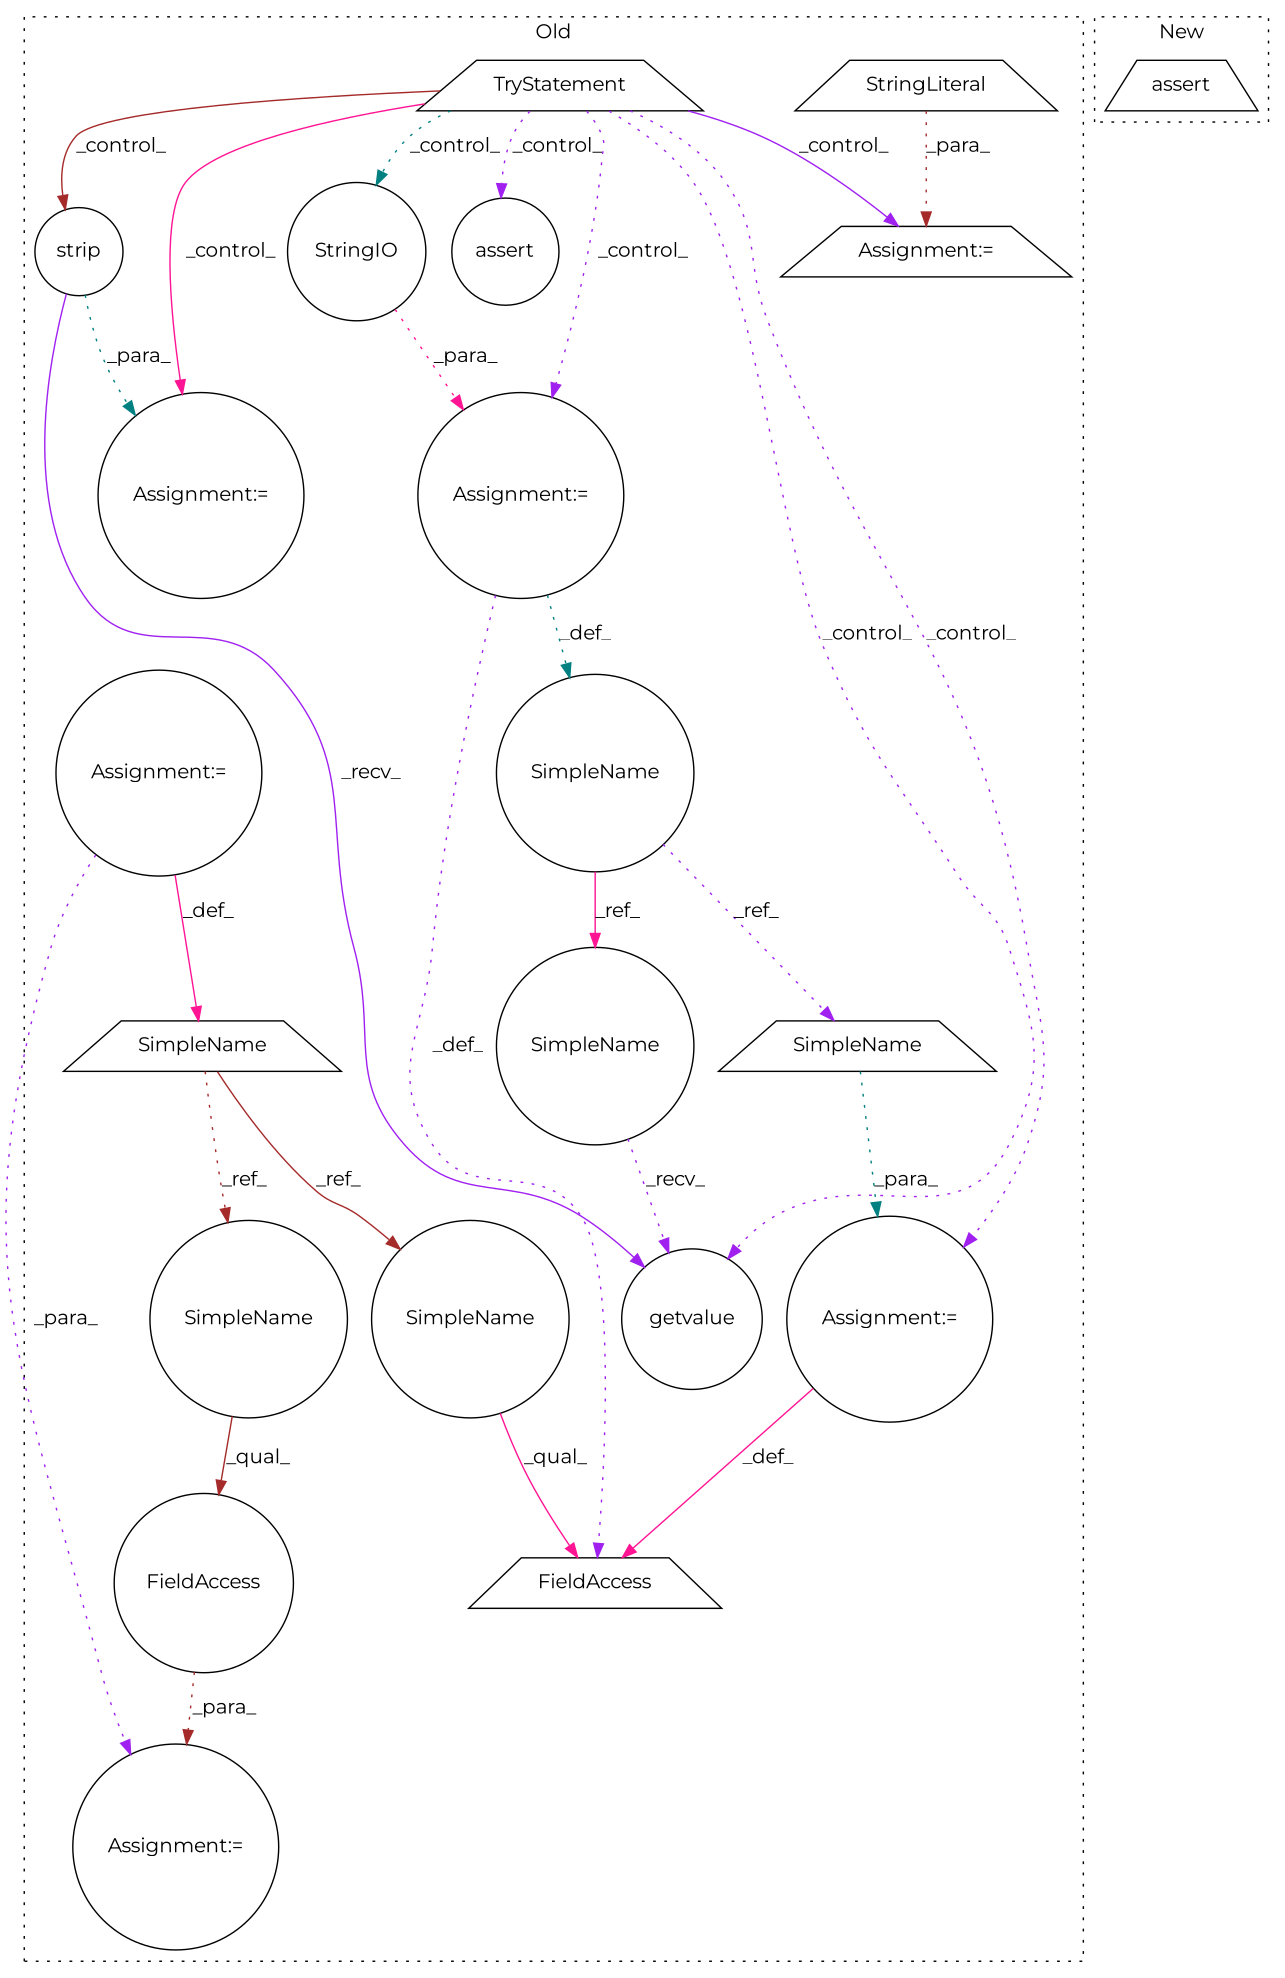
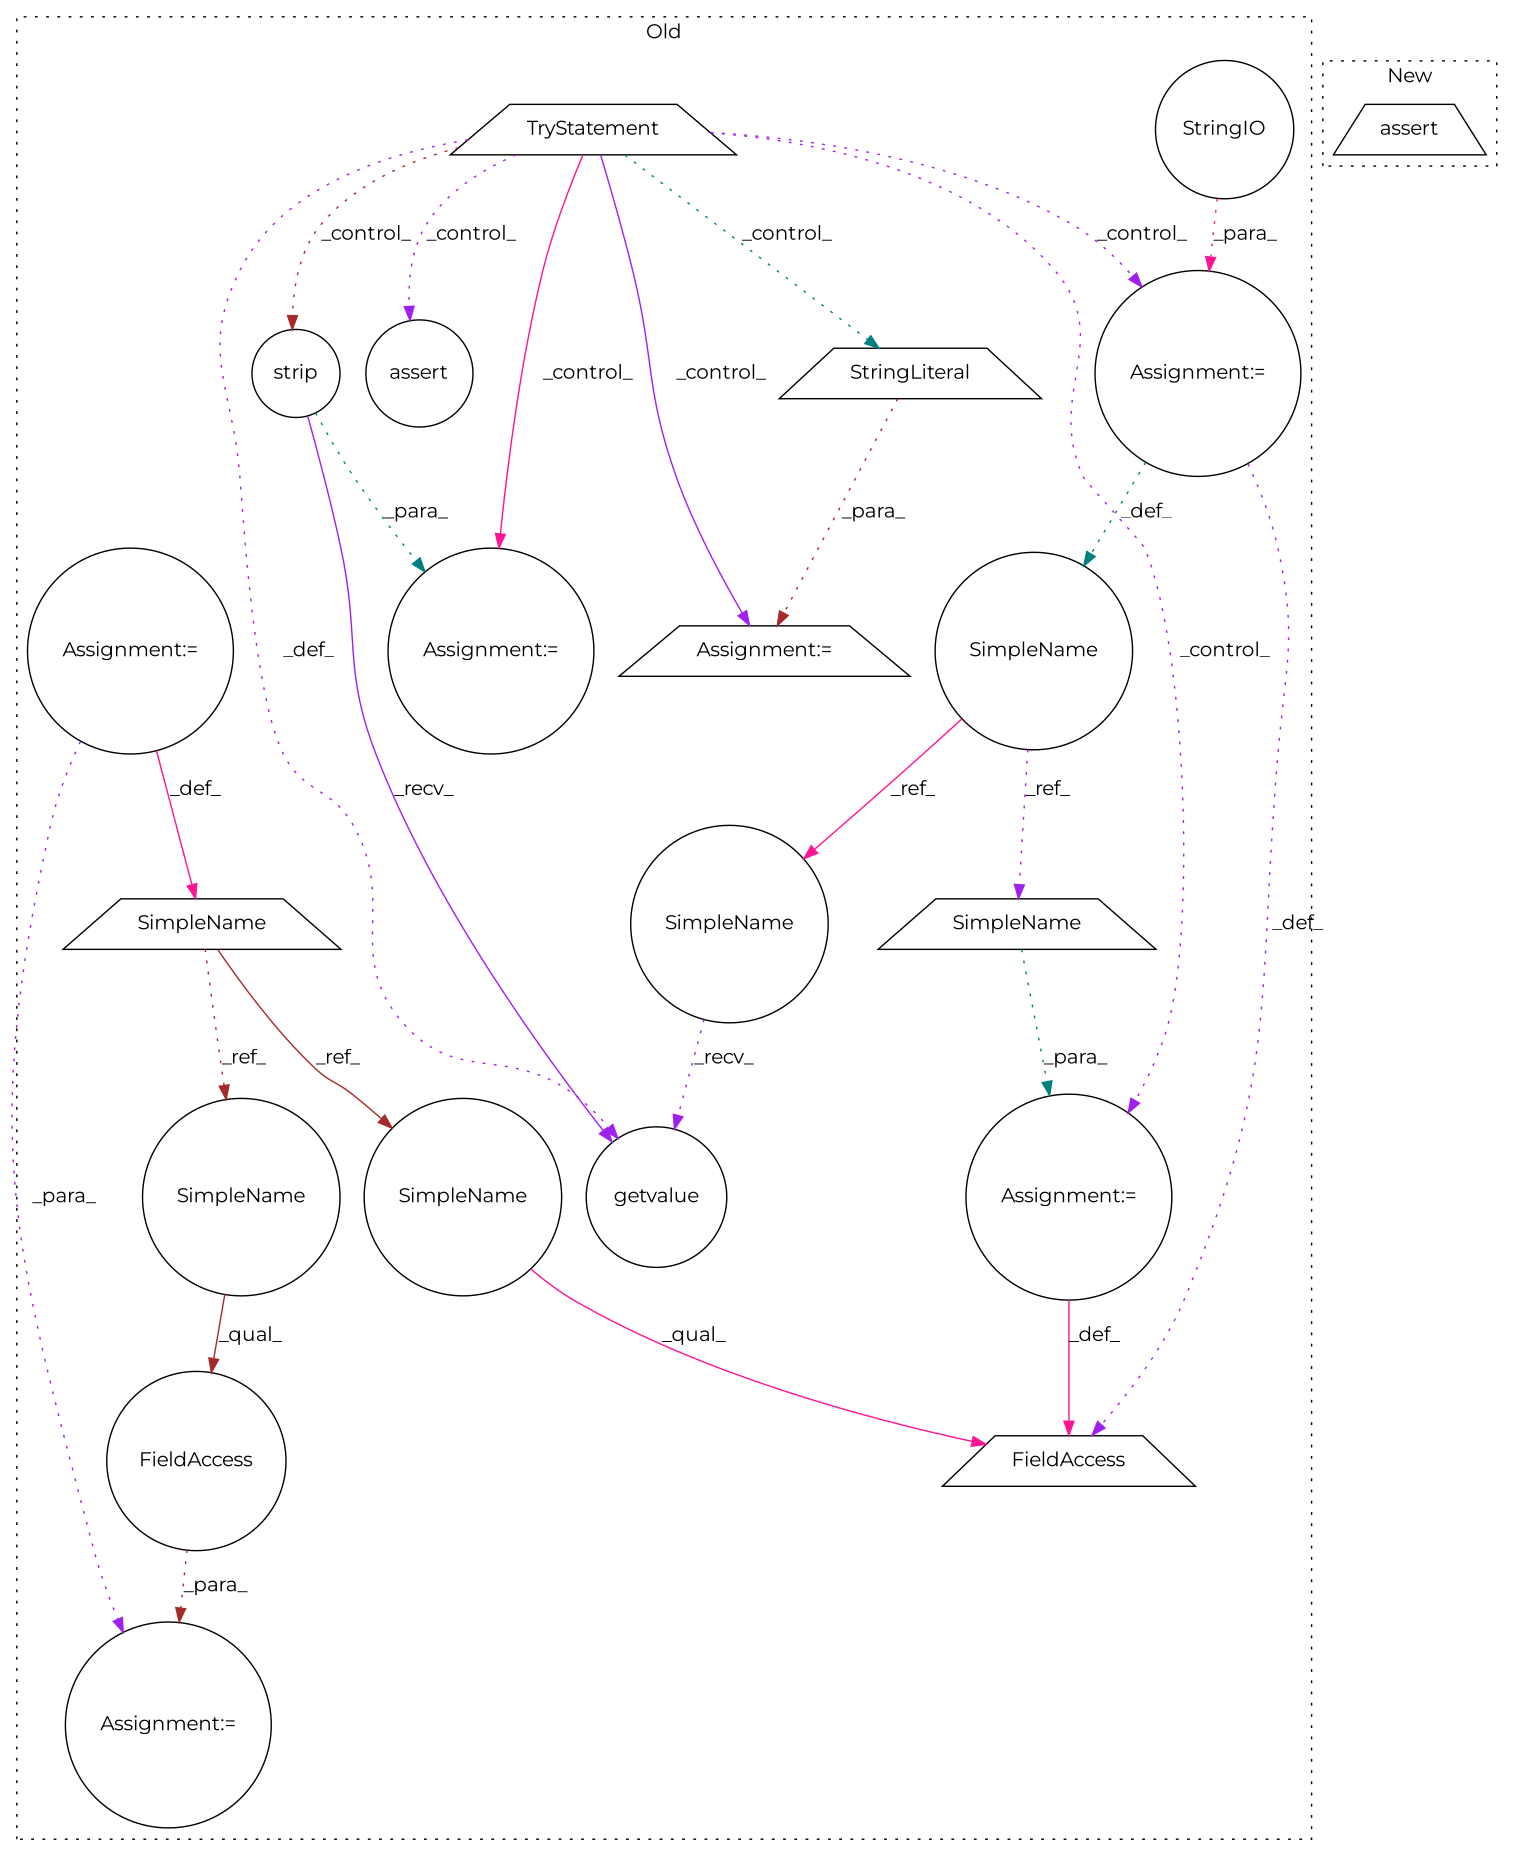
edge "TryStatement" -> "strip": style solid -> dotted
edge "TryStatement" -> "StringIO": now "TryStatement" -> "StringLiteral"
edge "TryStatement" -> "getvalue": label "_control_" -> "_def_"
